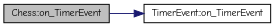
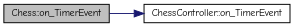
node "TimerEvent::on_TimerEvent": label "TimerEvent::on_TimerEvent" -> "ChessController::on_TimerEvent"
